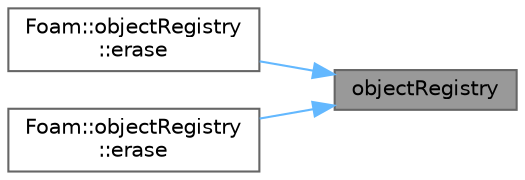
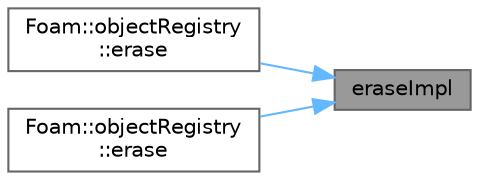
node "objectRegistry": label "objectRegistry" -> "eraseImpl"
